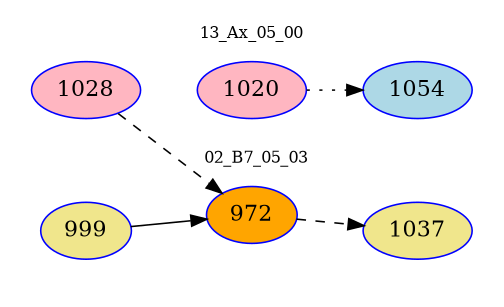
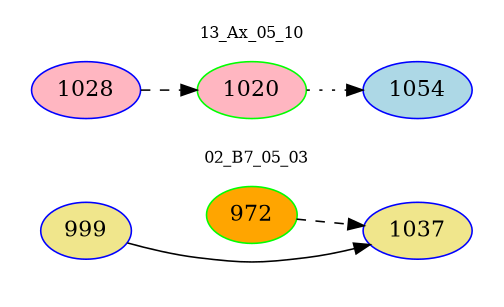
cluster "13_Ax_05_00": label "13_Ax_05_00" -> "13_Ax_05_10"
node "1020": color blue -> green
edge "1028" -> "972": now "1028" -> "1020"
node "972": color blue -> green
edge "999" -> "972": now "999" -> "1037"
